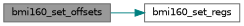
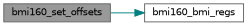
node "bmi160_set_regs": label "bmi160_set_regs" -> "bmi160_bmi_regs"
